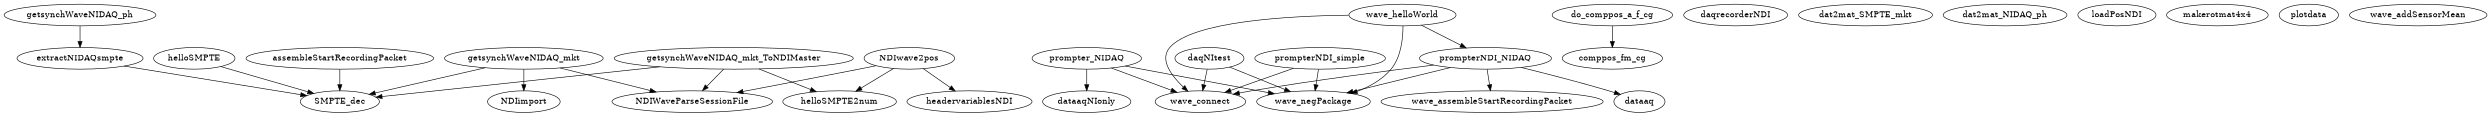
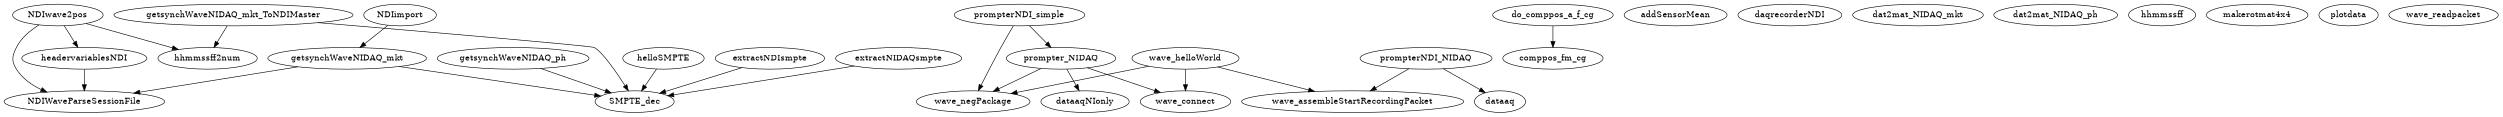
node "addSensorMean": added
node "dat2mat_SMPTE_mkt": label "dat2mat_SMPTE_mkt" -> "dat2mat_NIDAQ_mkt"
node "loadPosNDI": label "loadPosNDI" -> "hhmmssff"
node "wave_addSensorMean": label "wave_addSensorMean" -> "wave_readpacket"
edge "getsynchWaveNIDAQ_ph" -> "extractNIDAQsmpte": now "getsynchWaveNIDAQ_ph" -> "SMPTE_dec"
edge "wave_helloWorld" -> "prompterNDI_NIDAQ": now "wave_helloWorld" -> "wave_assembleStartRecordingPacket"
node "assembleStartRecordingPacket": label "assembleStartRecordingPacket" -> "extractNDIsmpte"
node "daqNItest": removed
edge "getsynchWaveNIDAQ_mkt" -> "NDIimport": reversed
edge "getsynchWaveNIDAQ_mkt_ToNDIMaster" -> "NDIWaveParseSessionFile": now "headervariablesNDI" -> "NDIWaveParseSessionFile"
edge "prompterNDI_simple" -> "wave_connect": now "prompterNDI_simple" -> "prompter_NIDAQ"
edge "prompterNDI_NIDAQ" -> "wave_connect": removed
edge "prompterNDI_NIDAQ" -> "wave_negPackage": removed
node "helloSMPTE2num": label "helloSMPTE2num" -> "hhmmssff2num"
